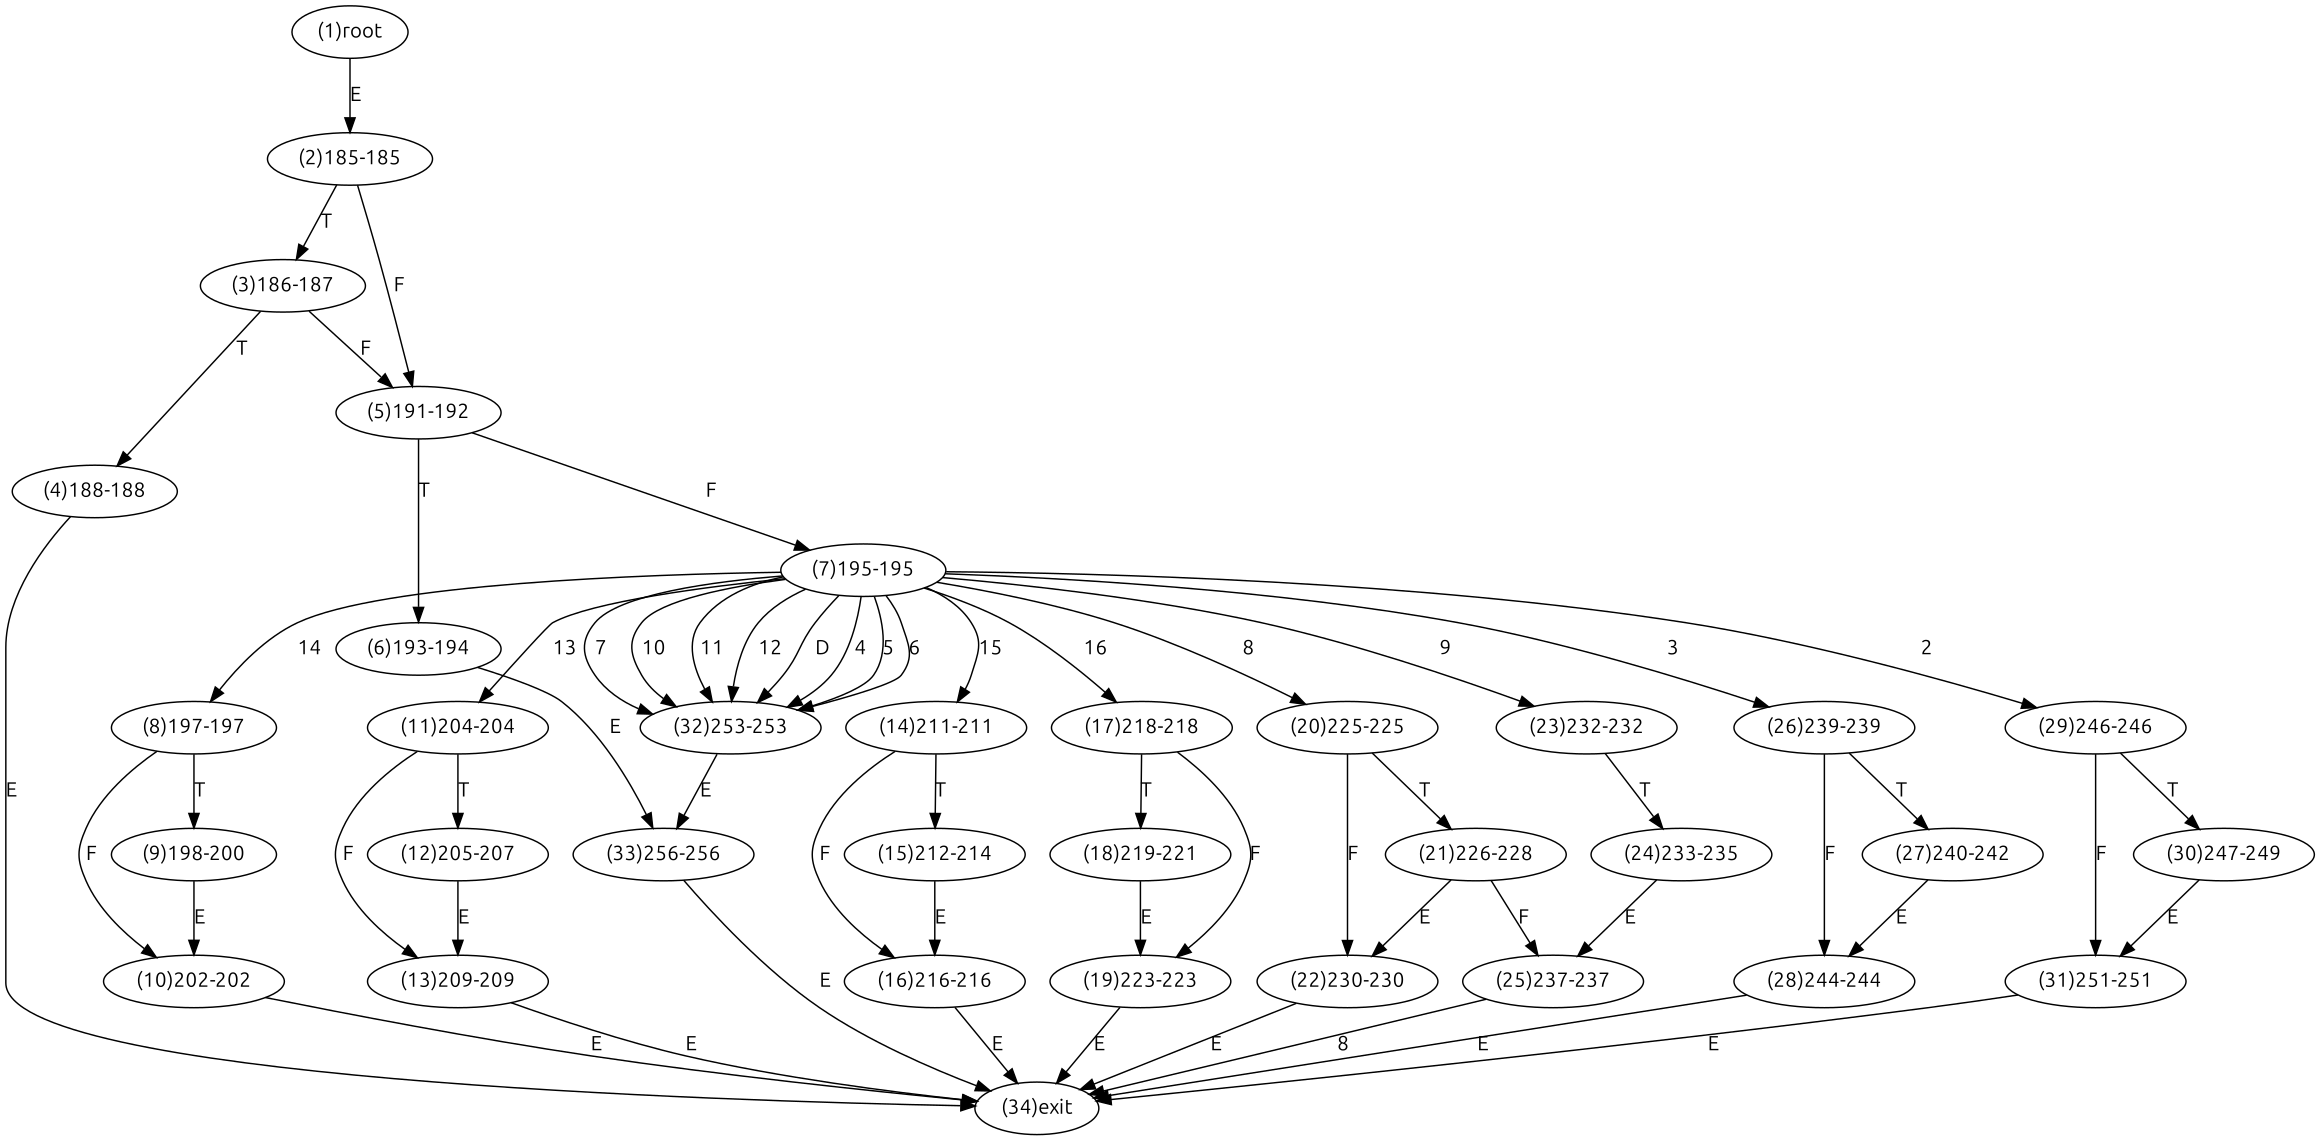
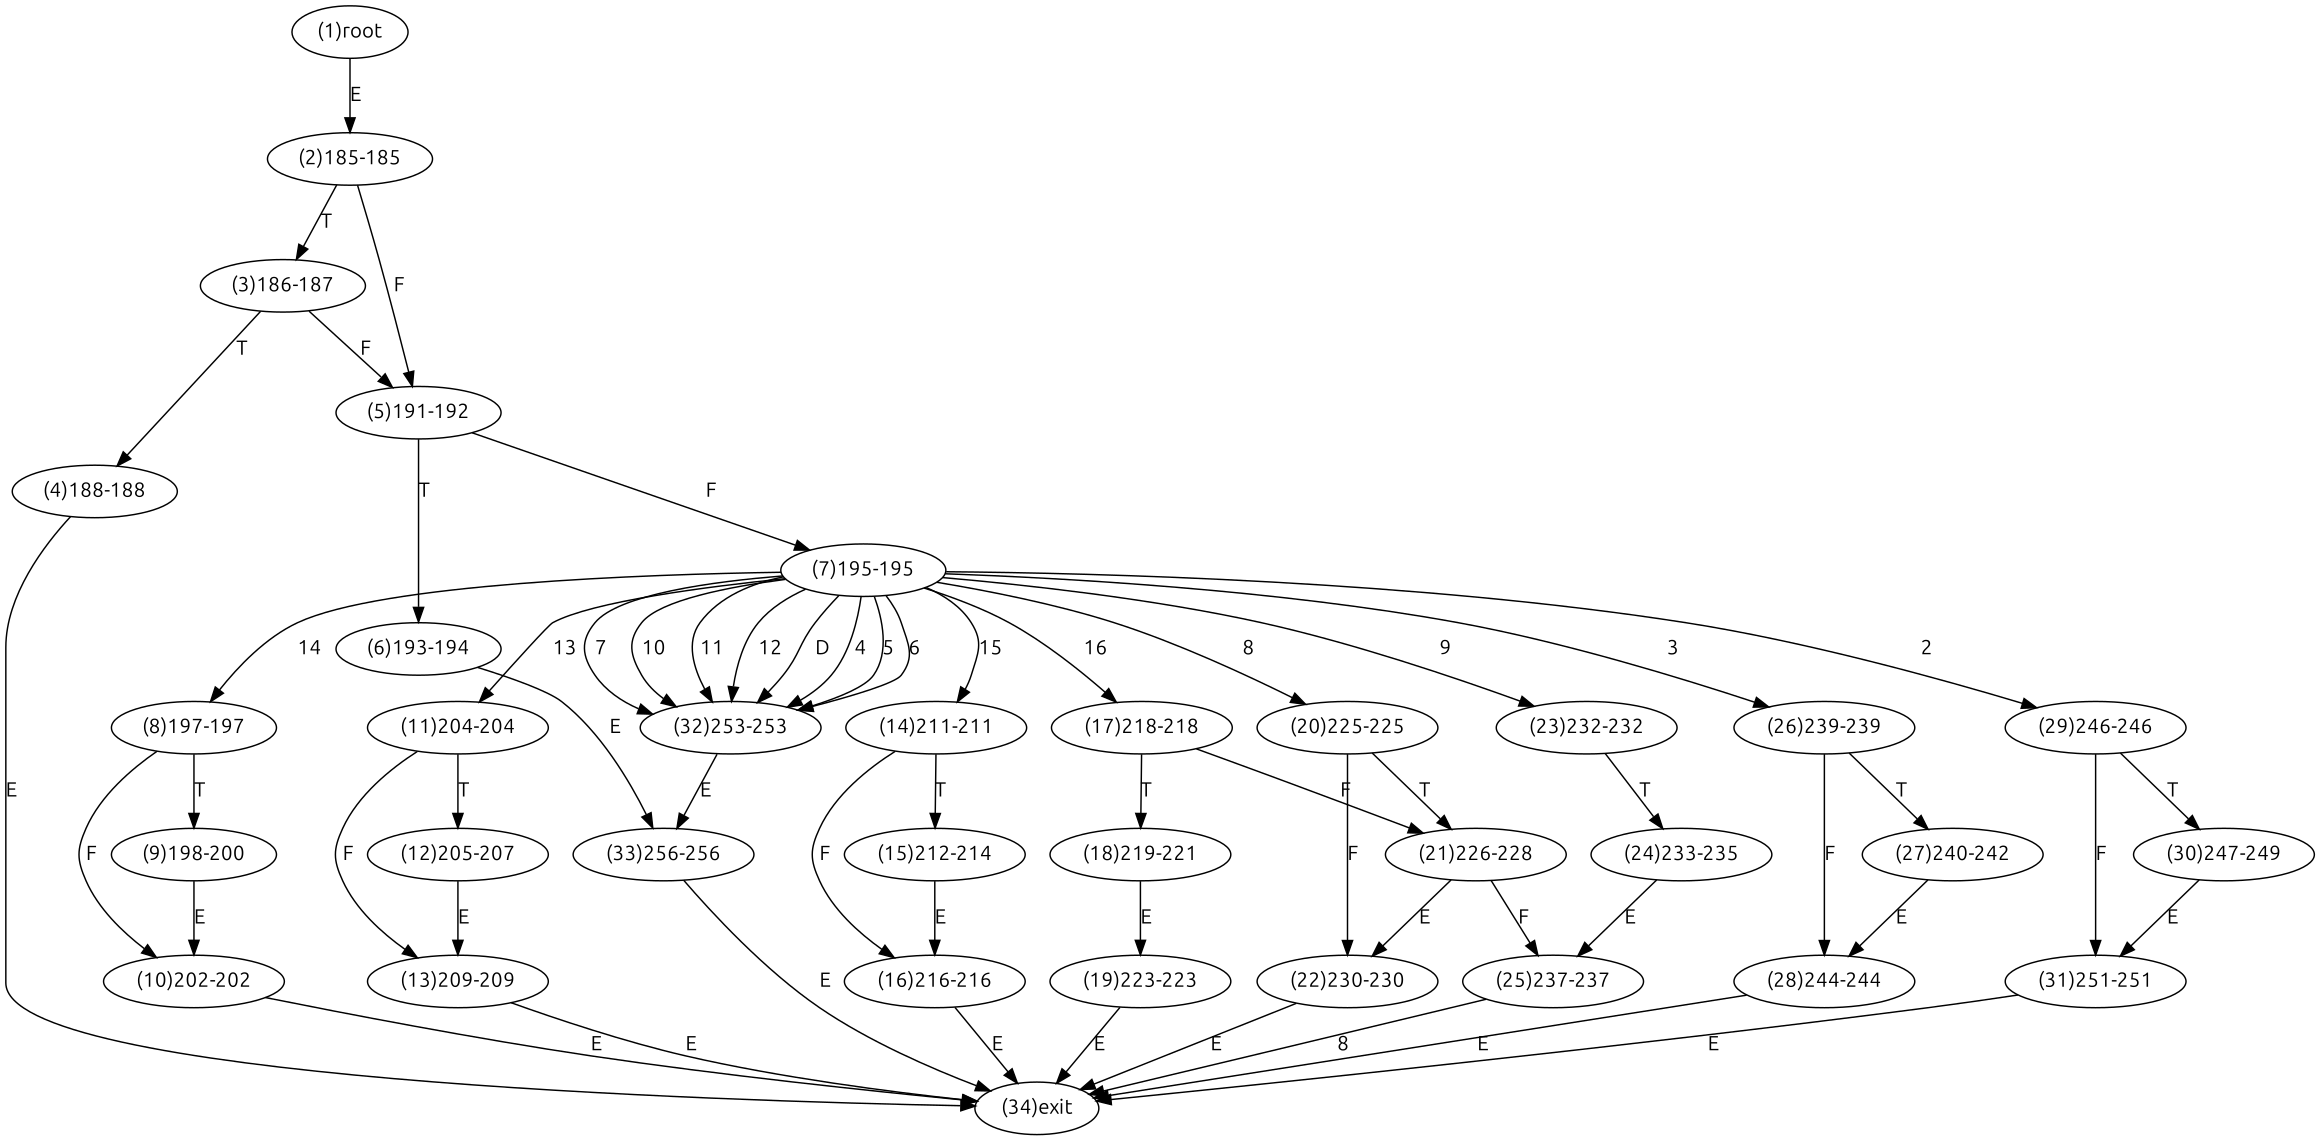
edge "(17)218-218" -> "(19)223-223": now "(17)218-218" -> "(21)226-228"
